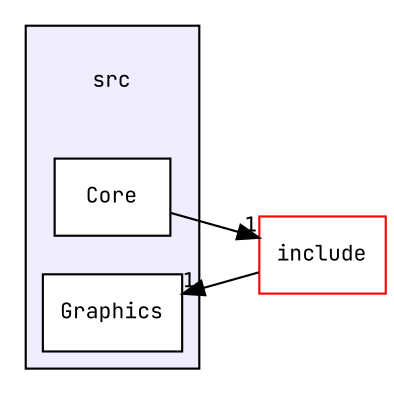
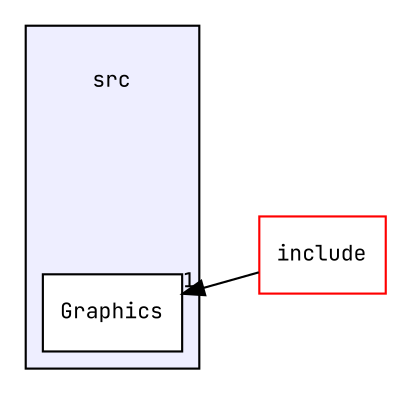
node "Core": removed
